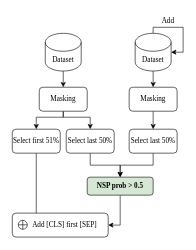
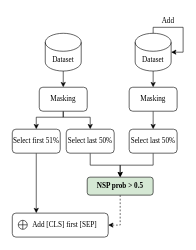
edge "Select first 51%" -- "Add [CLS] first [SEP]": arrowhead none -> classic
edge "NSP prob > 0.5" -> "Add [CLS] first [SEP]": style solid -> dashed
